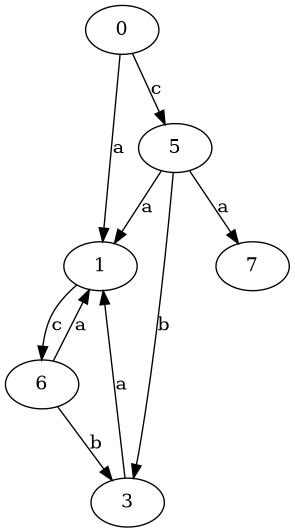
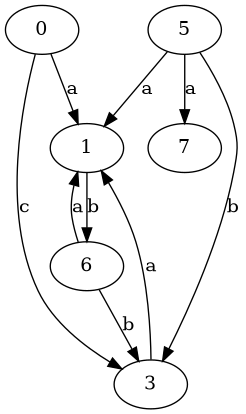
edge "0" -> "5": now "0" -> "3"
edge "1" -> "6": label "c" -> "b"
